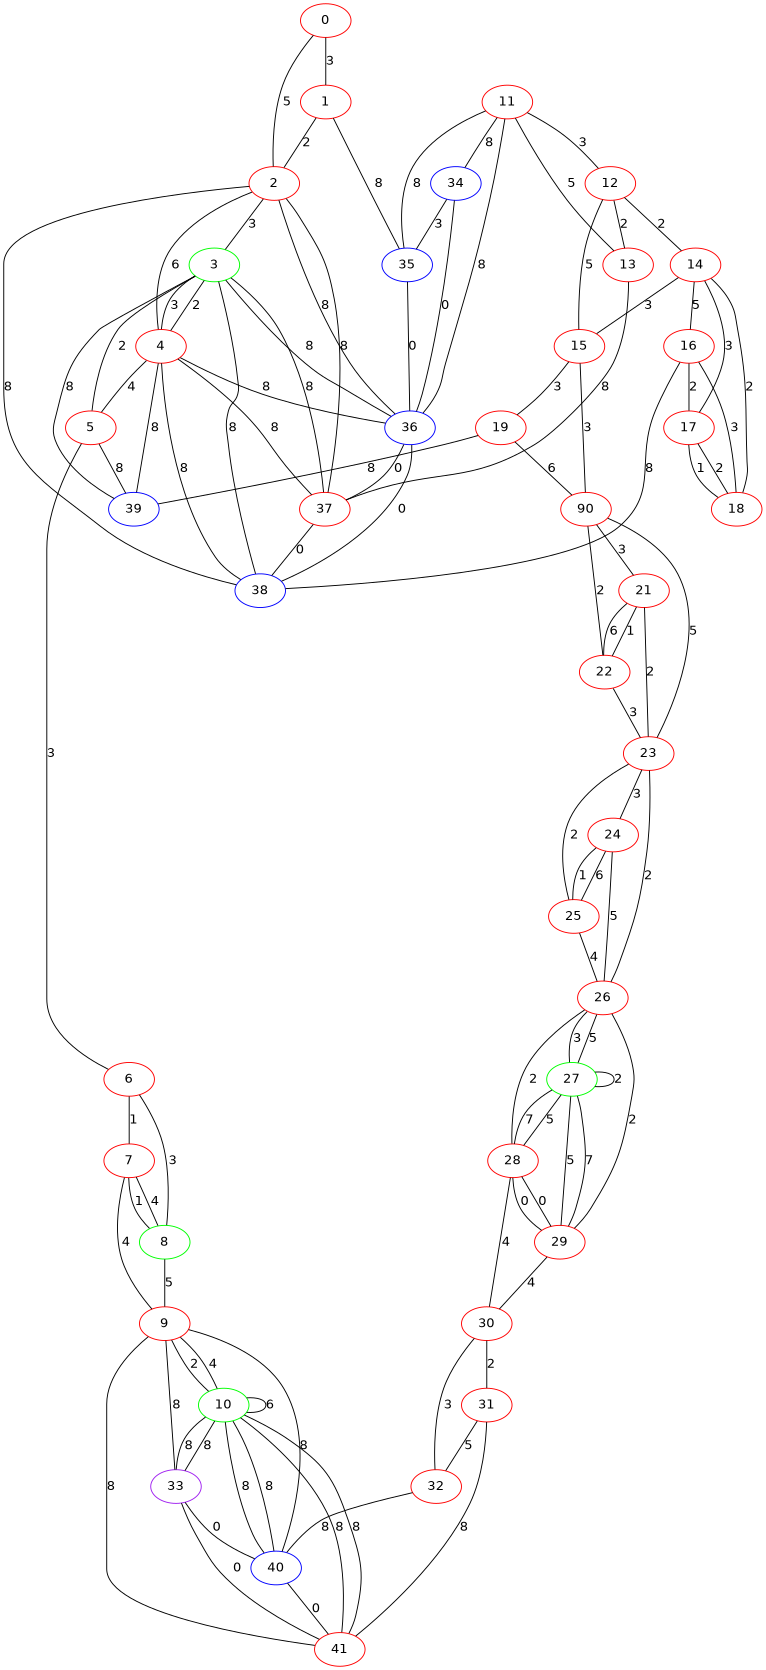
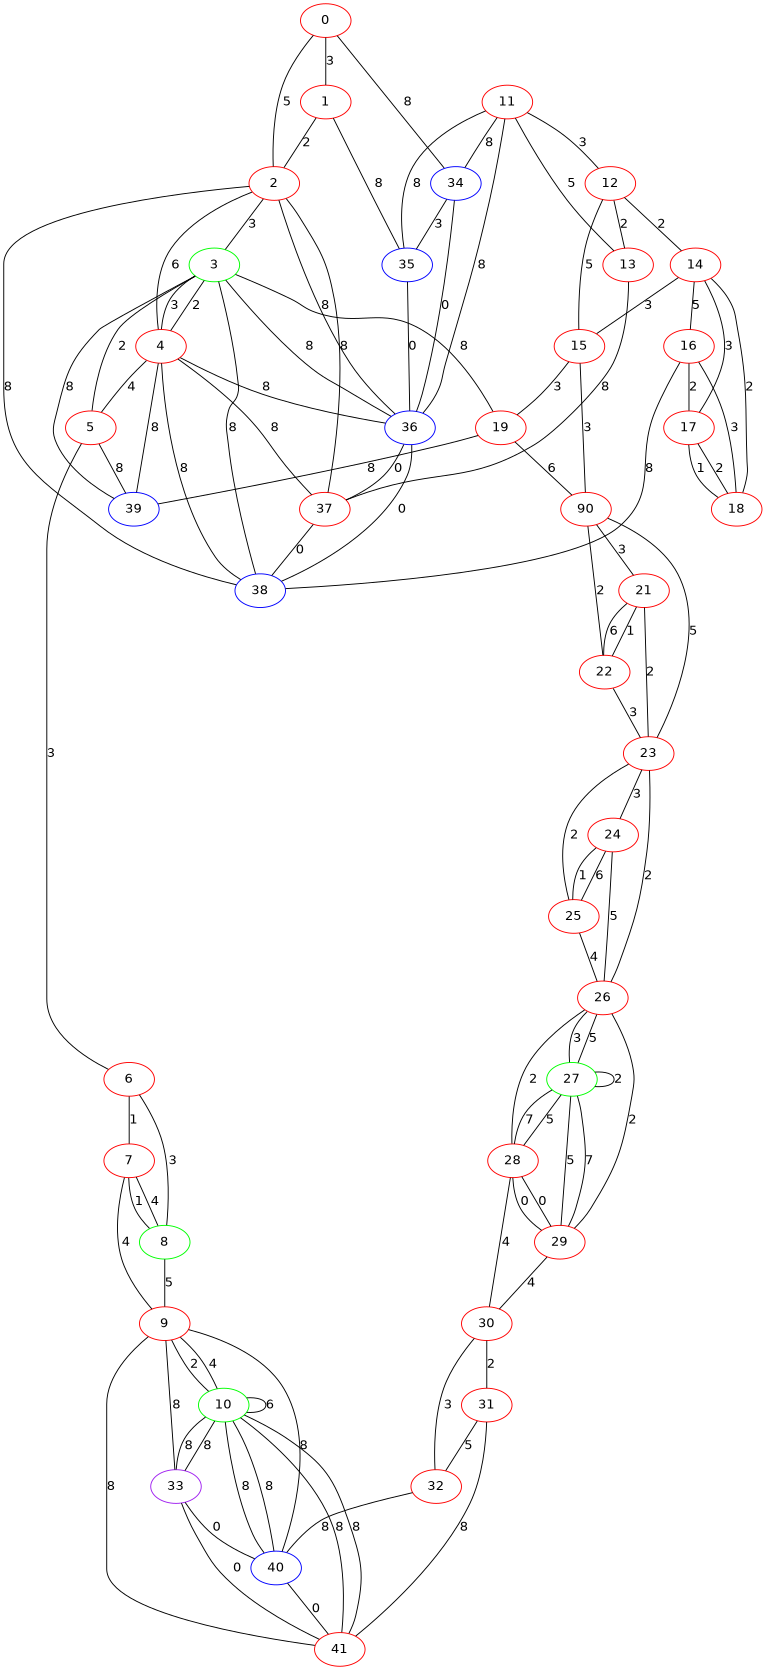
edge "0" -- "34": added, label "8"
edge "3" -- "37": now "3" -- "19"
